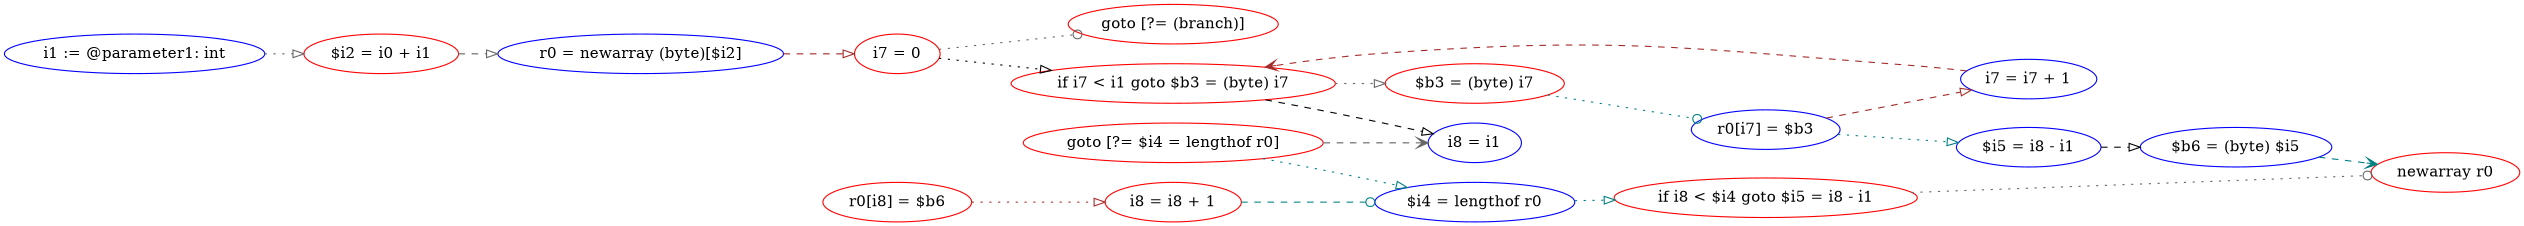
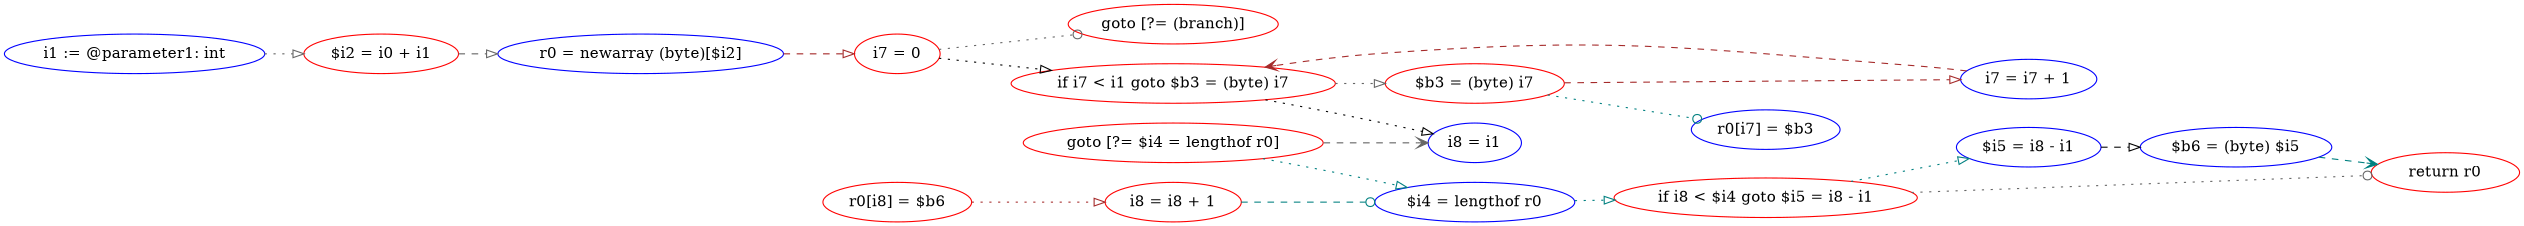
edge "r0[i7] = $b3" -> "i7 = i7 + 1": now "$b3 = (byte) i7" -> "i7 = i7 + 1"
edge "if i7 < i1 goto $b3 = (byte) i7" -> "i8 = i1": style dashed -> dotted
edge "r0[i7] = $b3" -> "$i5 = i8 - i1": now "if i8 < $i4 goto $i5 = i8 - i1" -> "$i5 = i8 - i1"
node "newarray r0": label "newarray r0" -> "return r0"
